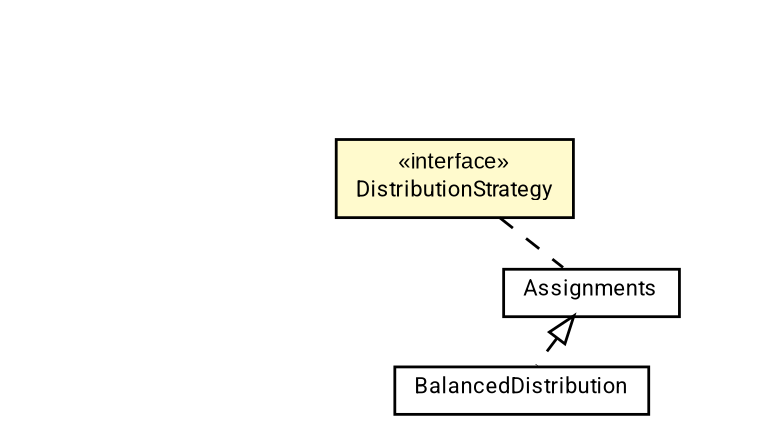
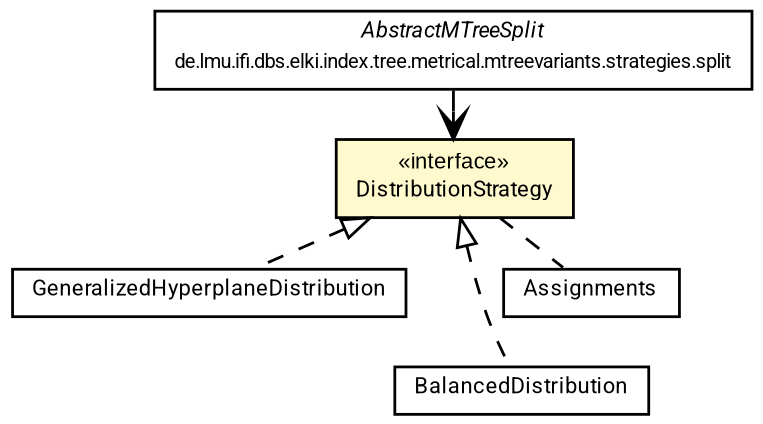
node "AbstractMTreeSplit": added
node "GeneralizedHyperplaneDistribution": added
edge "BalancedDistribution" -> "Assignments": now "BalancedDistribution" -> "DistributionStrategy"
